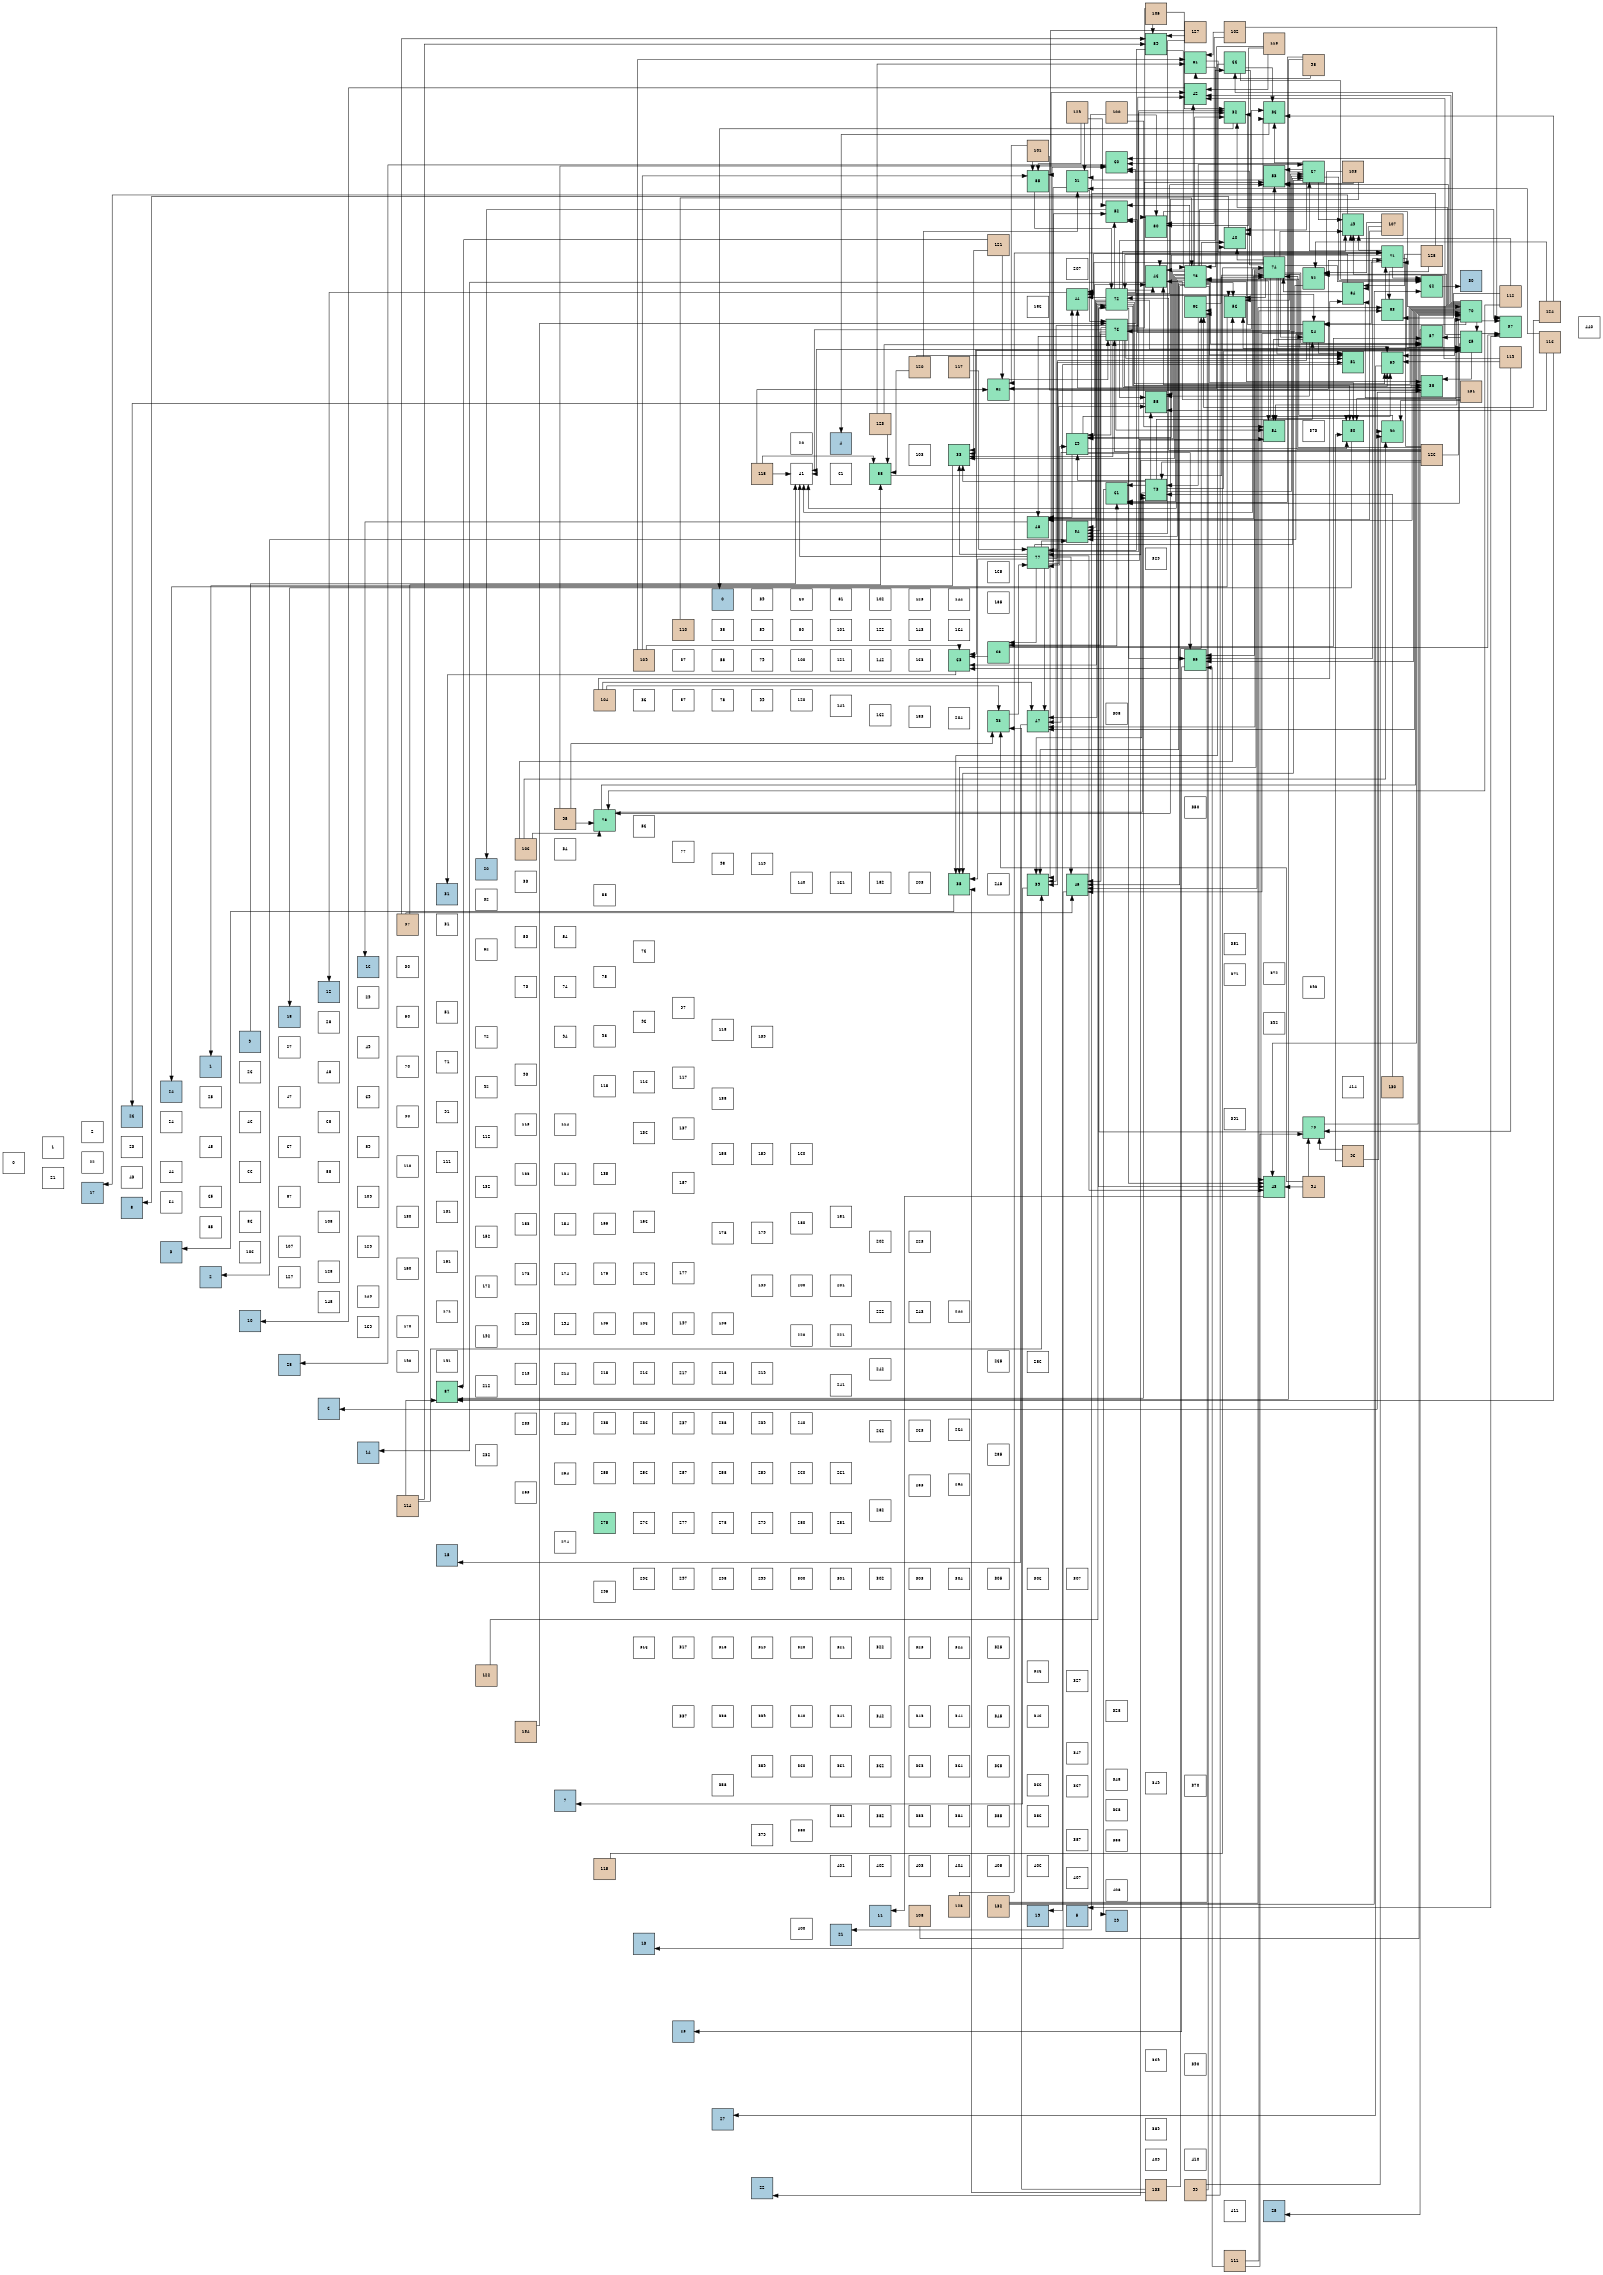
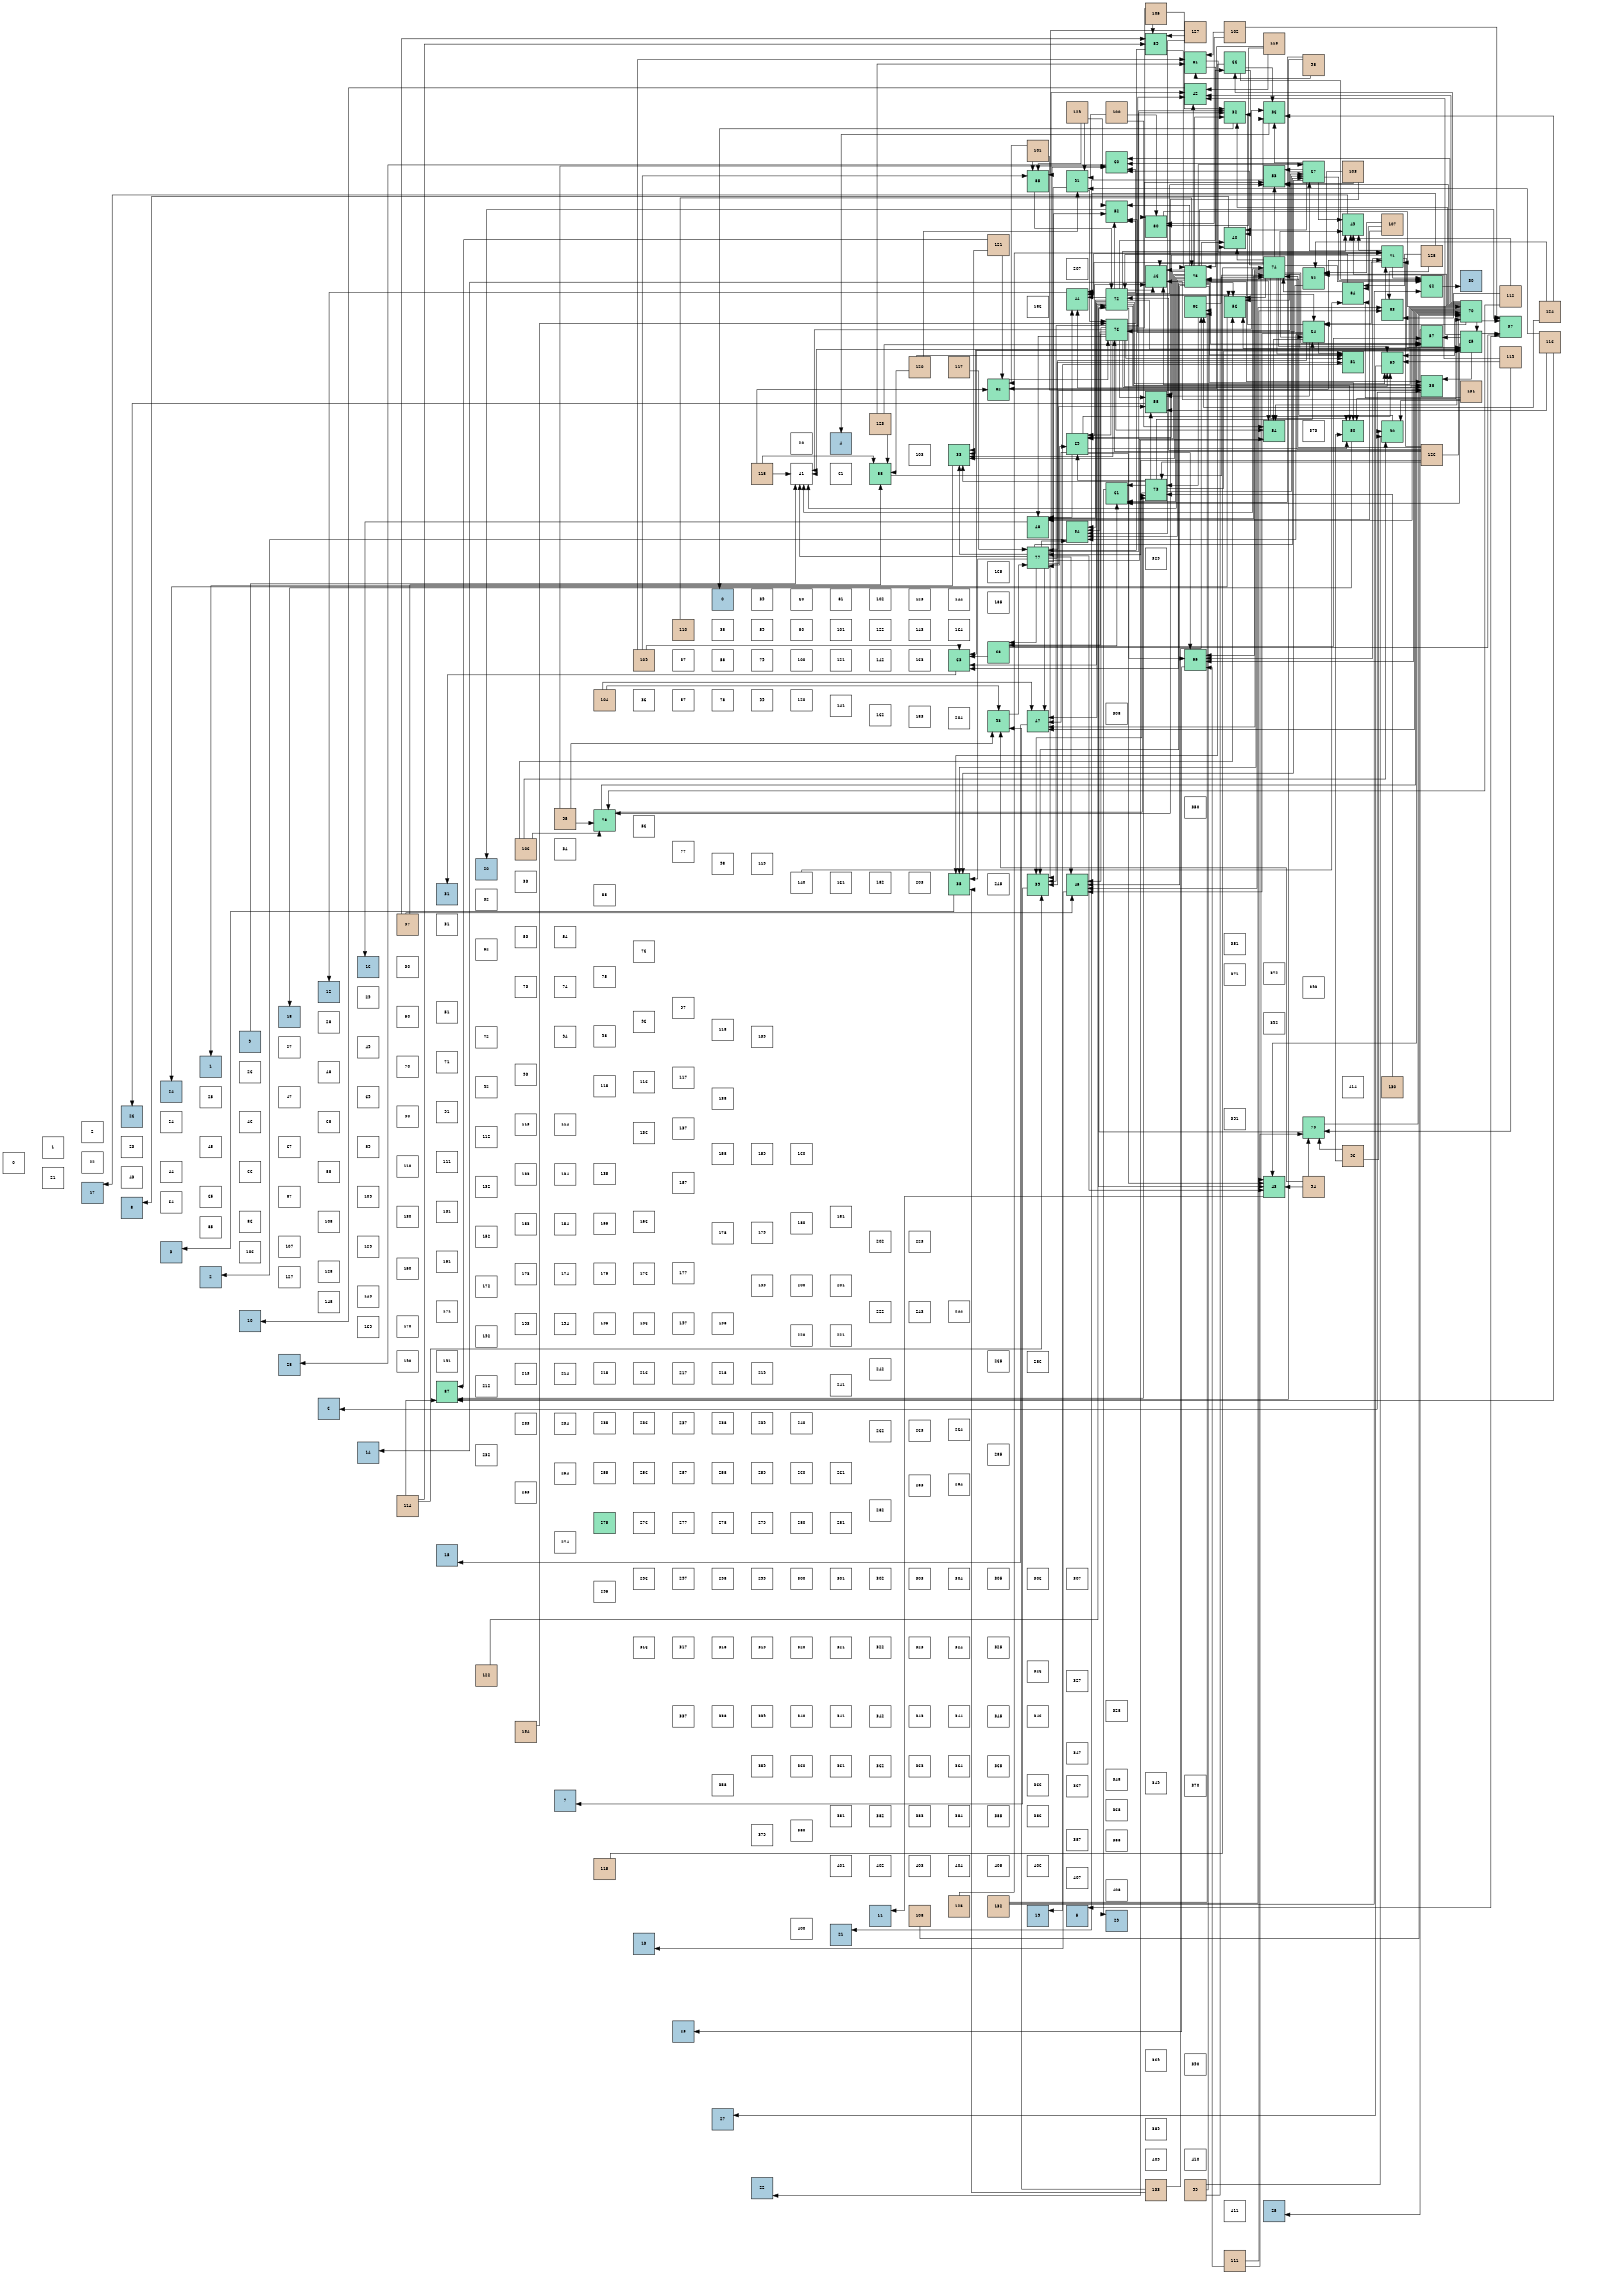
node "440": removed
edge "104" -> "84": now "140" -> "84"
